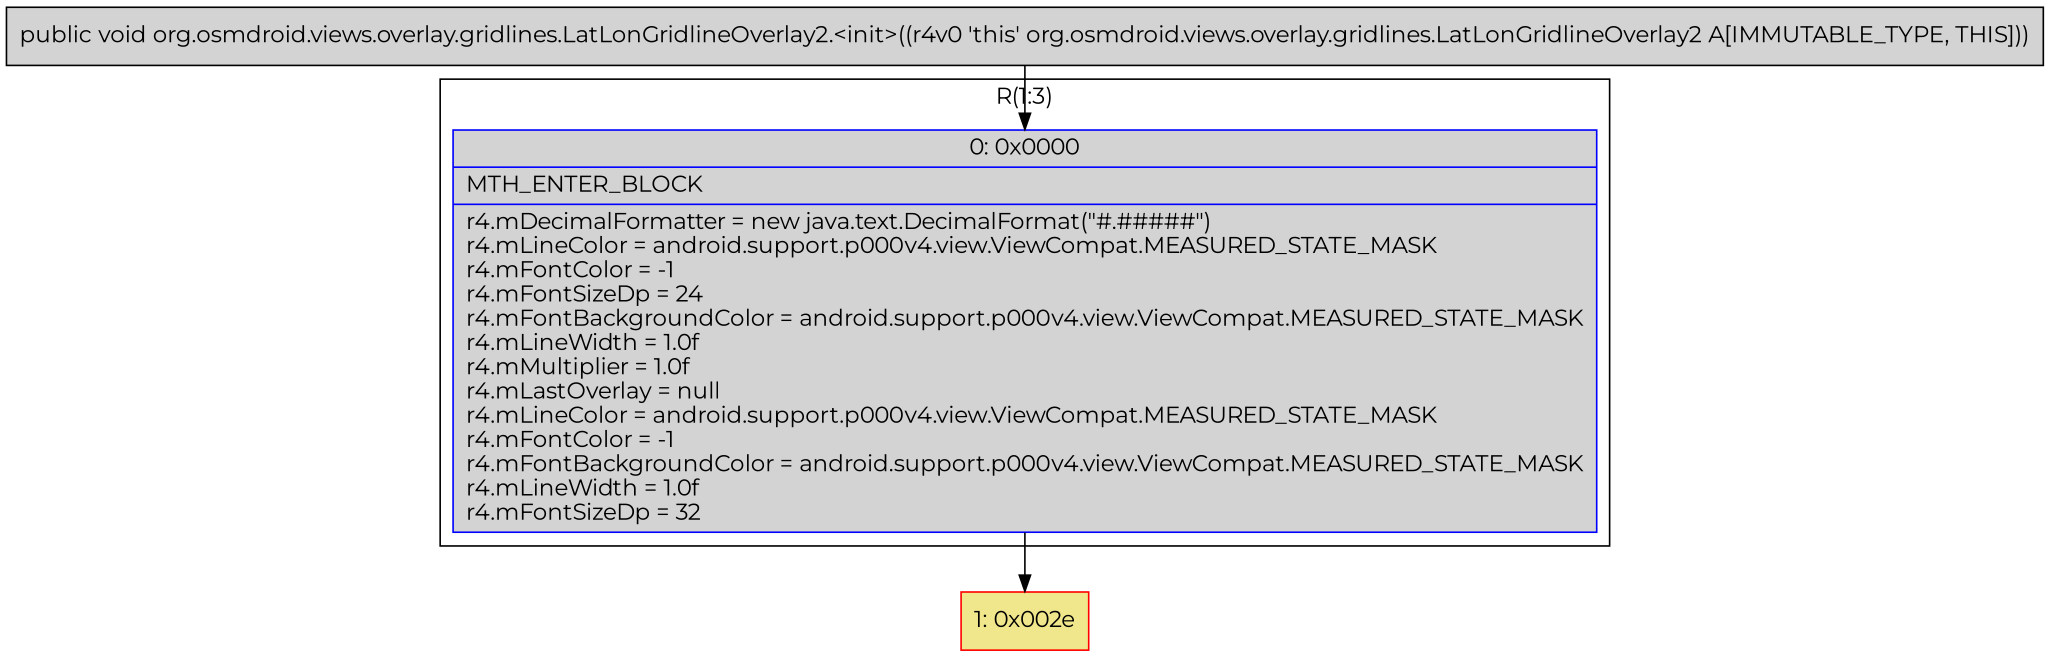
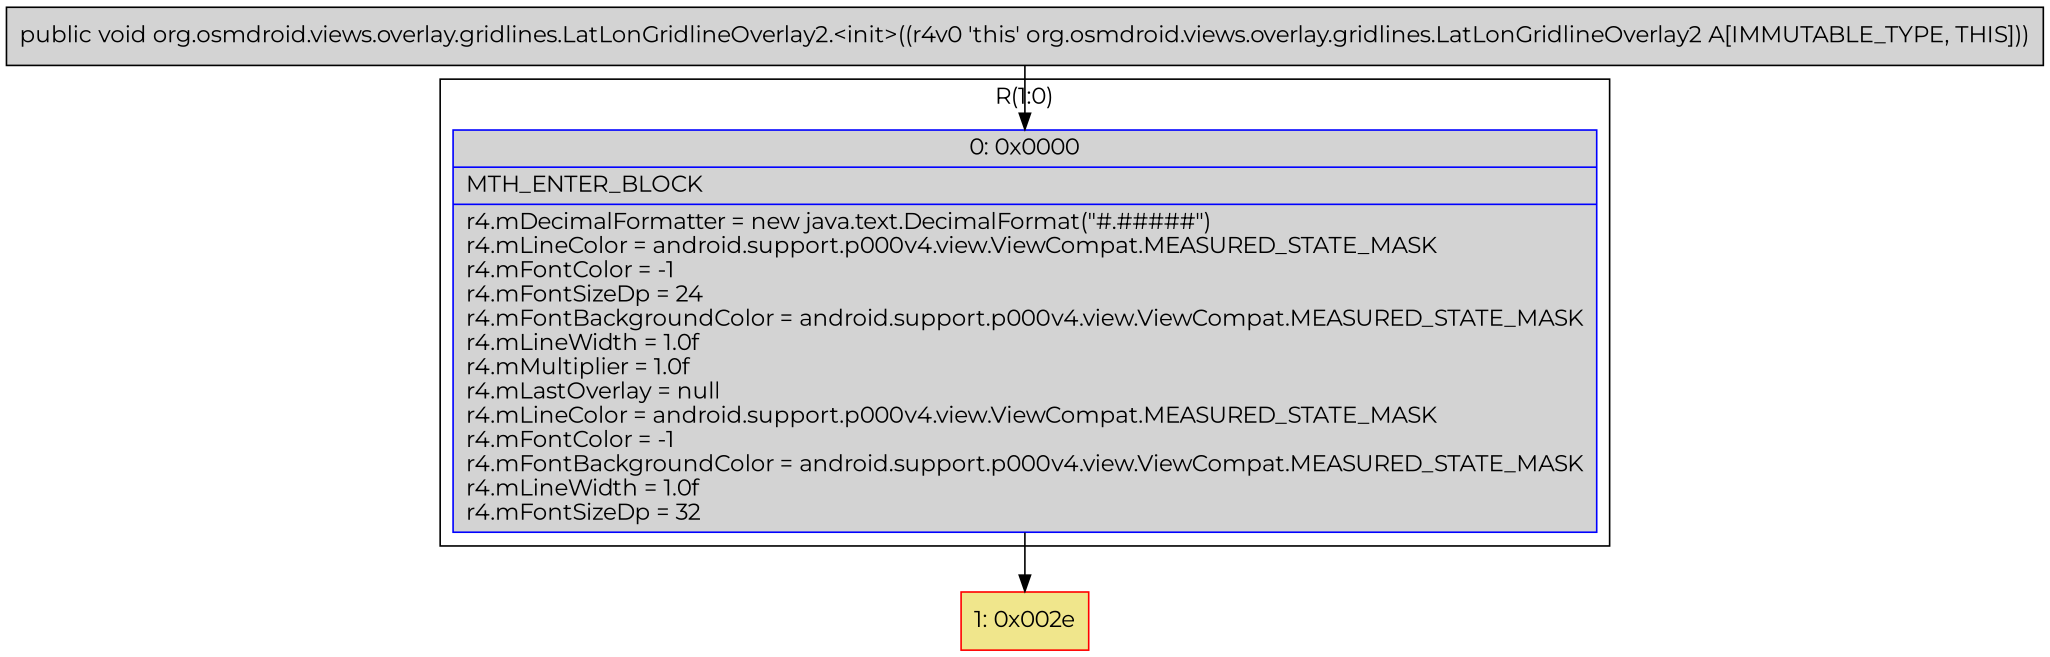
cluster "R(1:3)": label "R(1:3)" -> "R(1:0)"
